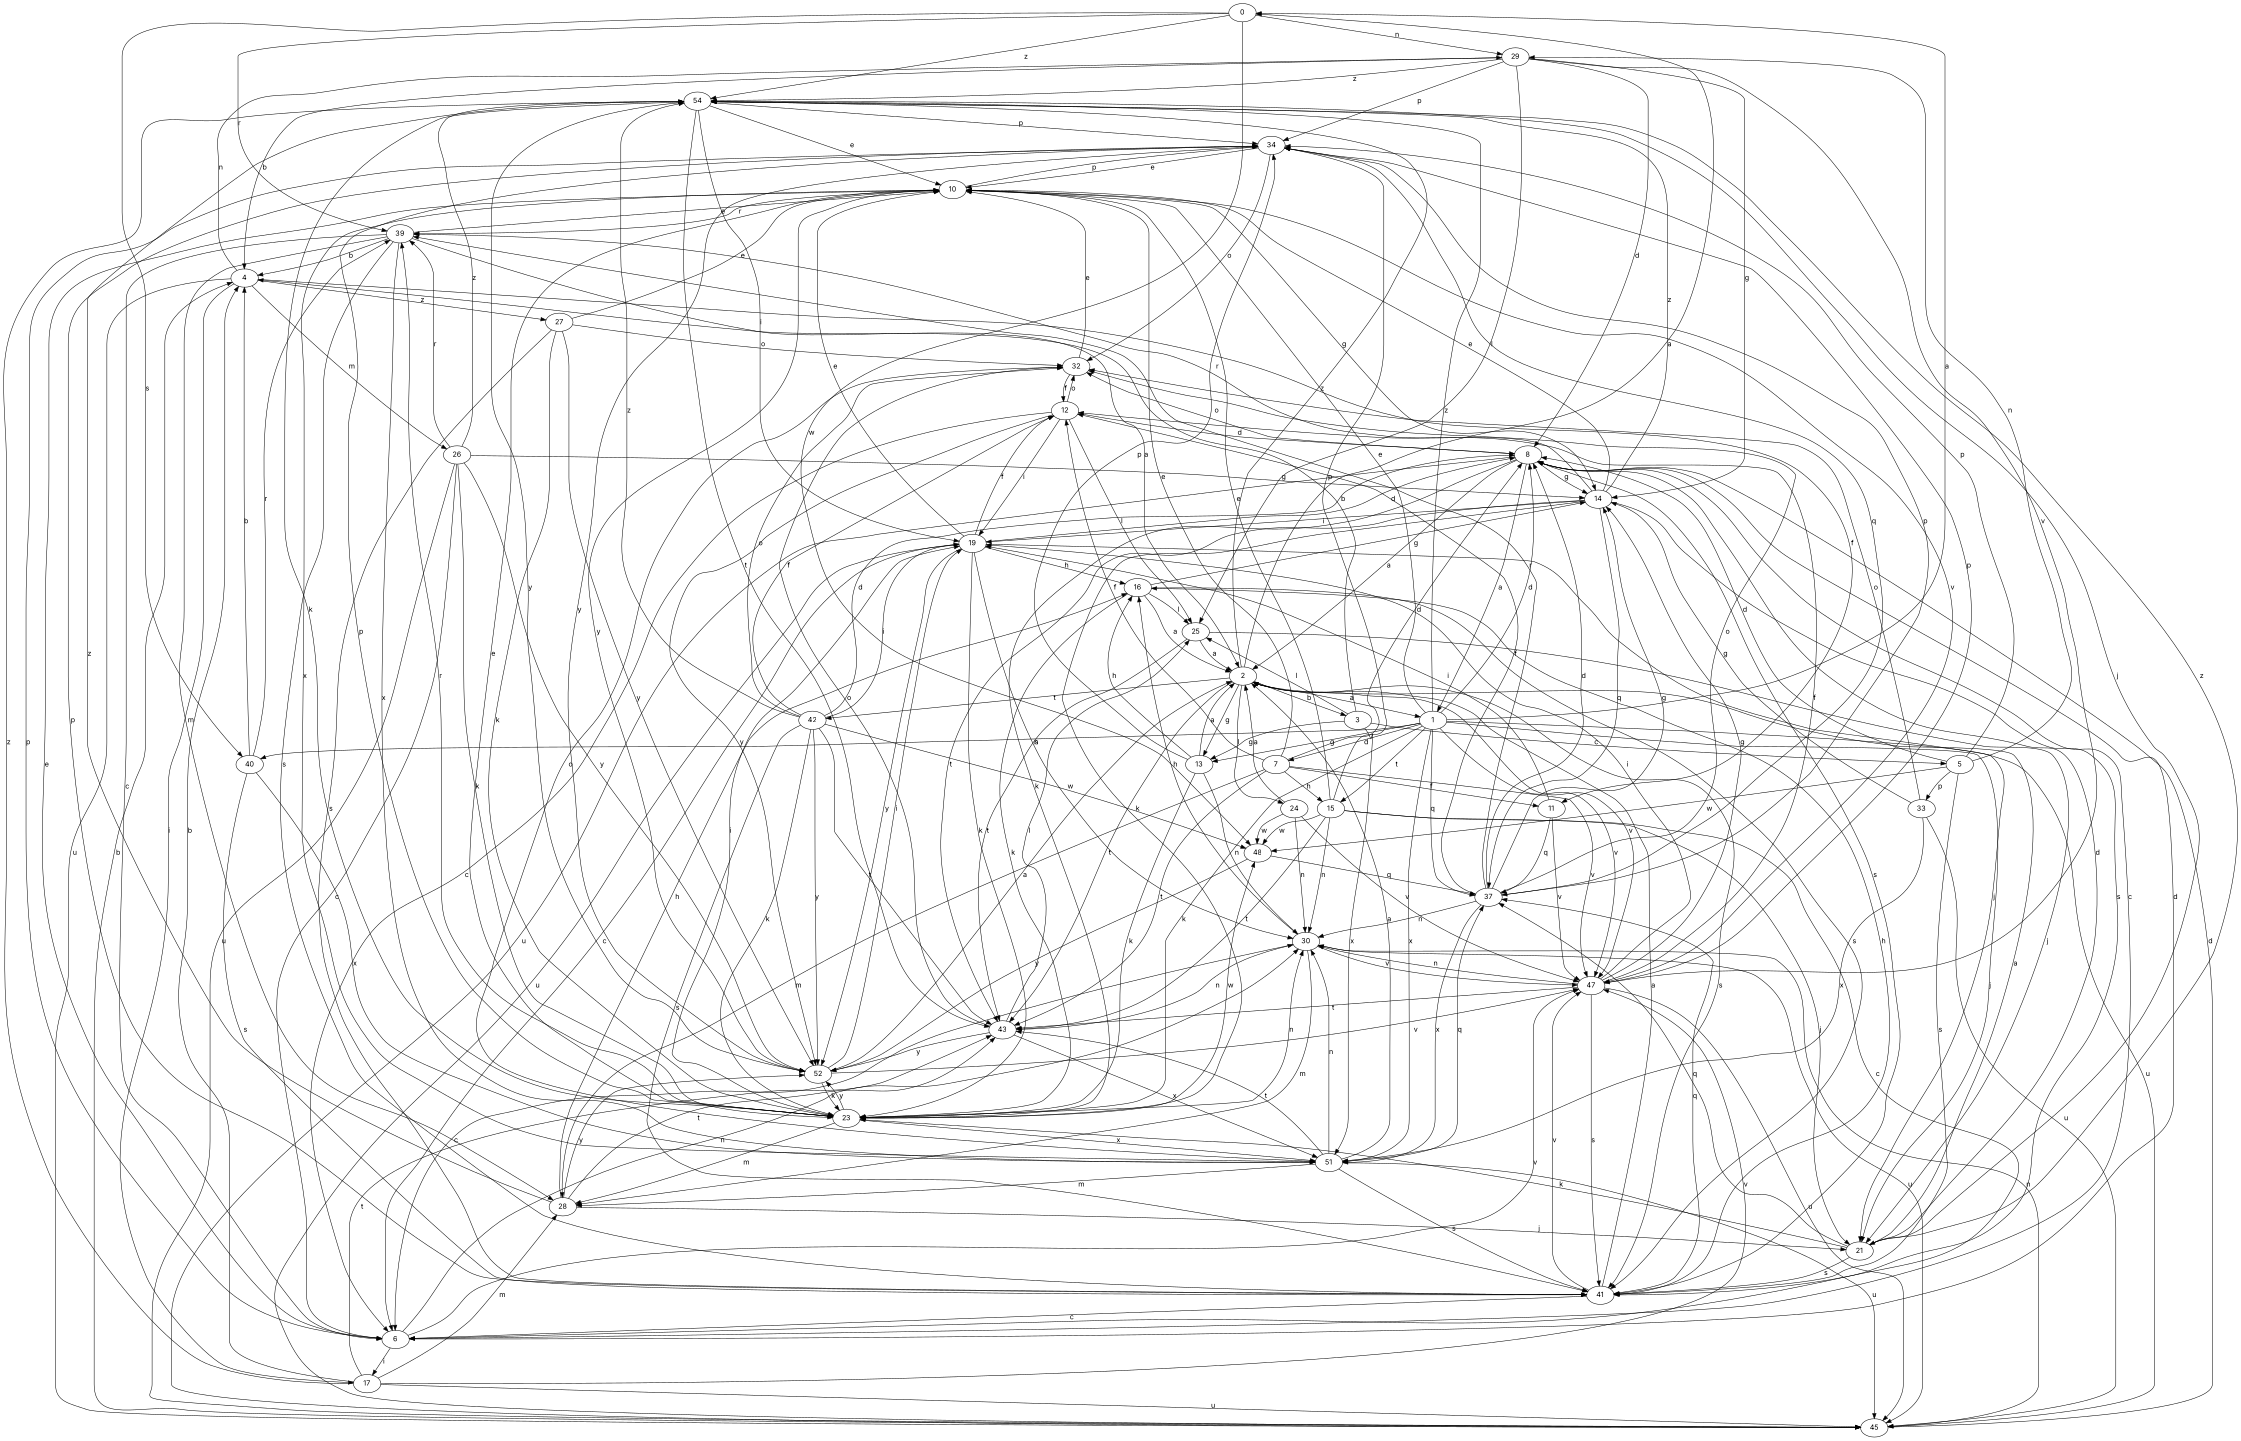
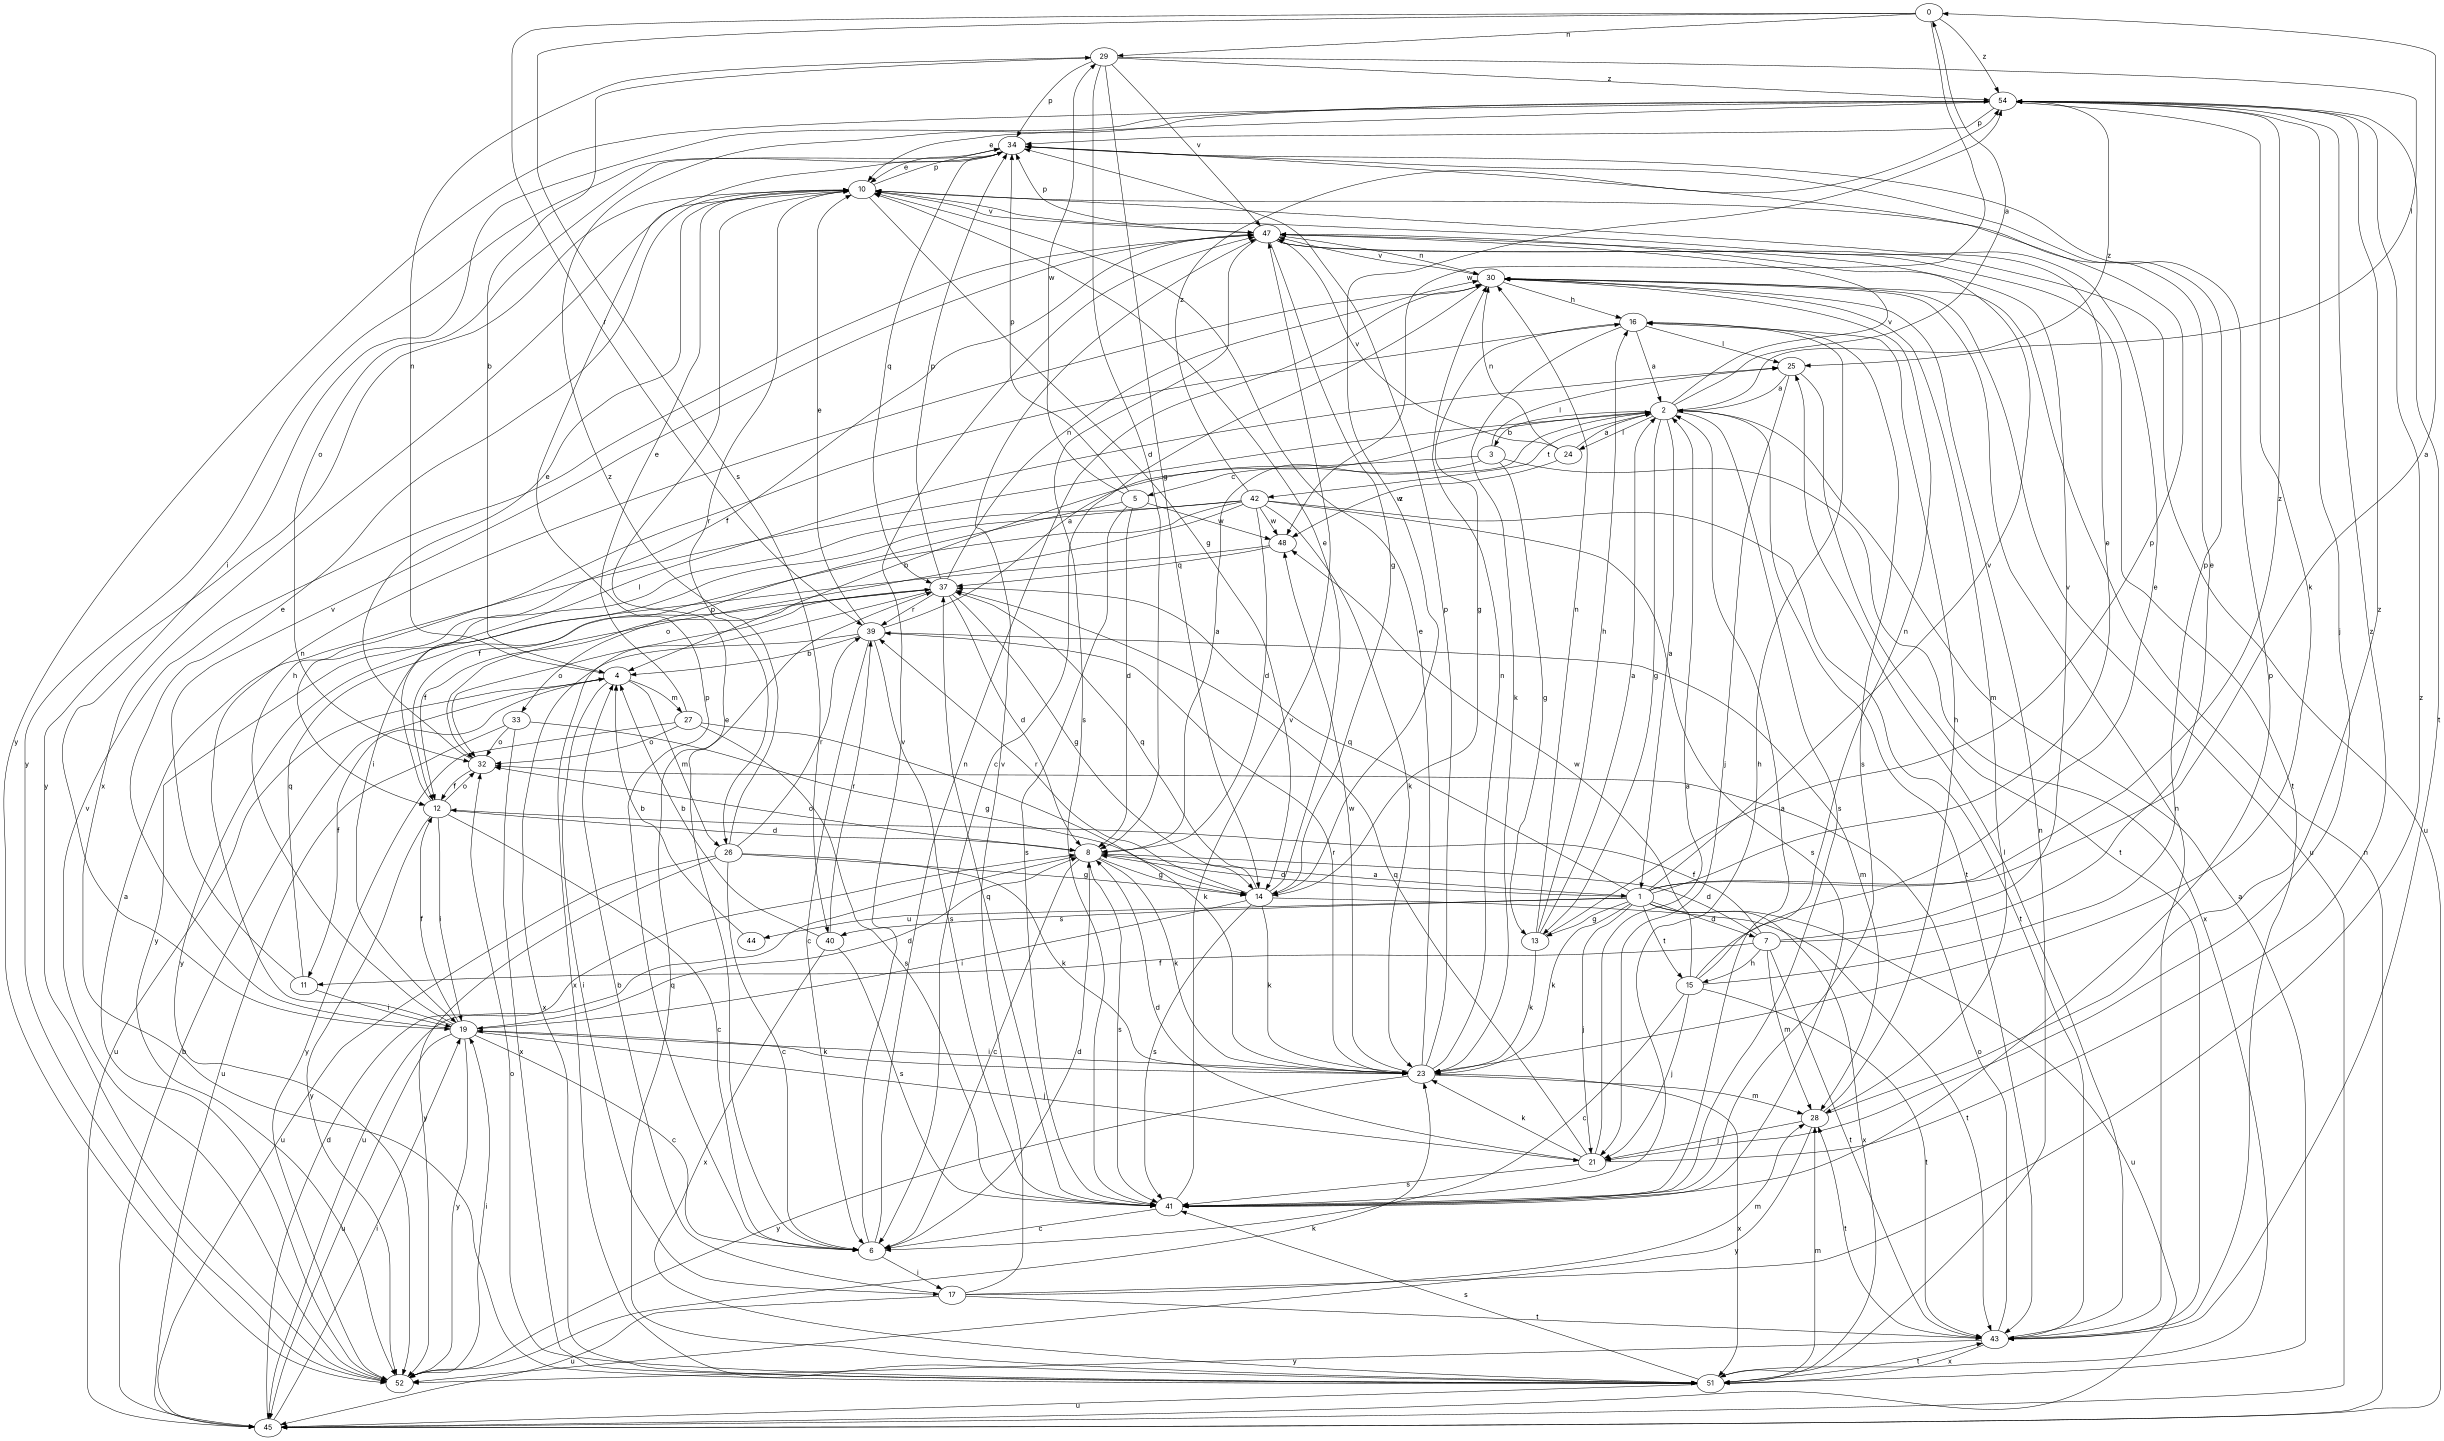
edge "10" -> "39": now "10" -> "26"
edge "4" -> "27": label "z" -> "m"
edge "5" -> "29": label "n" -> "w"
edge "47" -> "19": now "45" -> "19"
node "44": added
edge "28" -> "43": reversed
